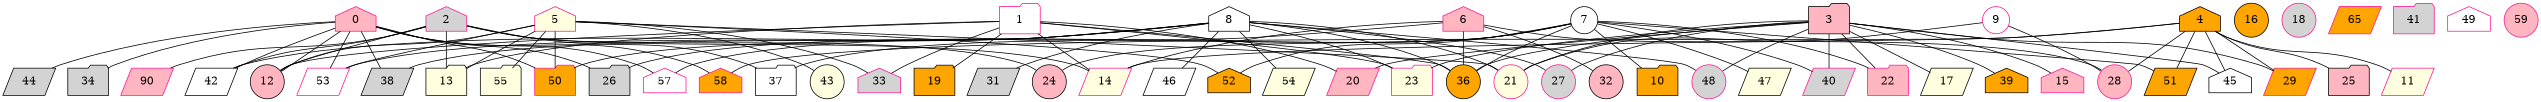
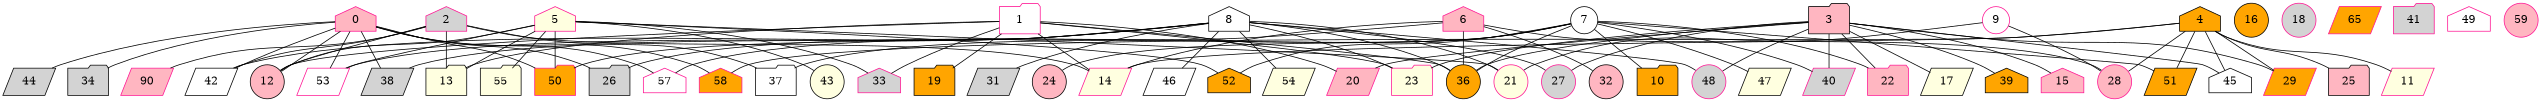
edge "3" -- "21": removed
edge "2" -- "24": removed
